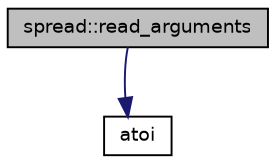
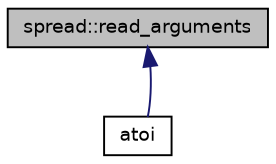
edge "spread::read_arguments" -> "atoi": reversed
